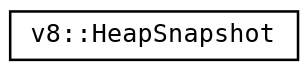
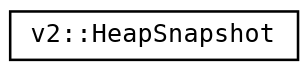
node "v8::HeapSnapshot": label "v8::HeapSnapshot" -> "v2::HeapSnapshot"
